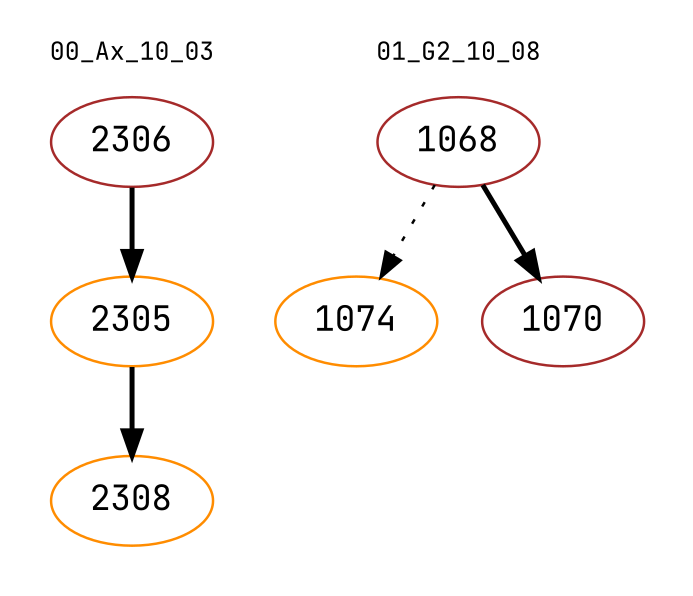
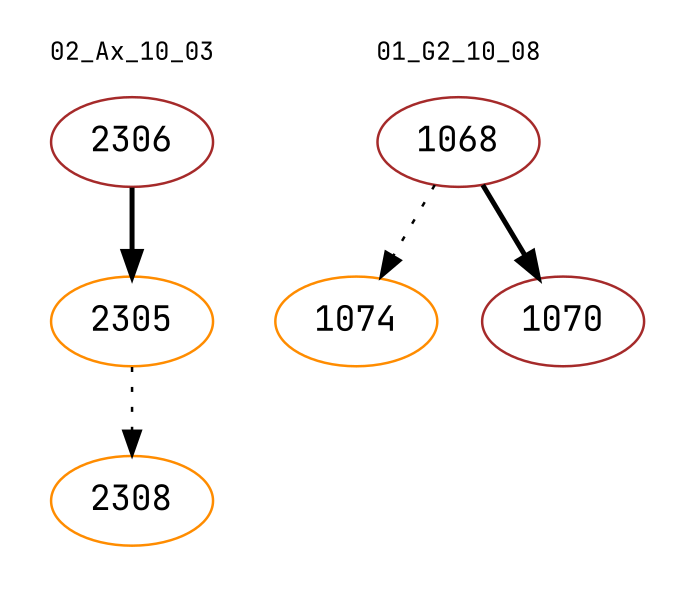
cluster "00_Ax_10_03": label "00_Ax_10_03" -> "02_Ax_10_03"
edge "2305" -> "2308": style bold -> dotted
